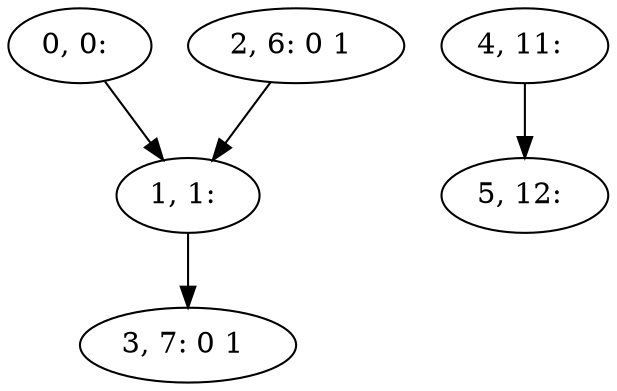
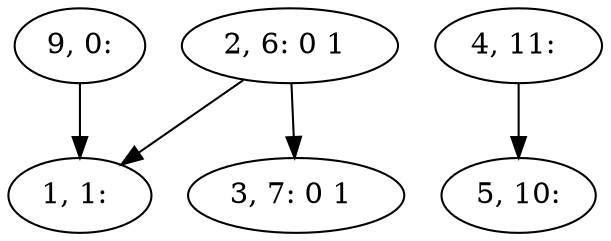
node "0, 0:": label "0, 0:" -> "9, 0:"
node "5, 12:": label "5, 12:" -> "5, 10:"
edge "1, 1:" -> "3, 7: 0 1": now "2, 6: 0 1" -> "3, 7: 0 1"
